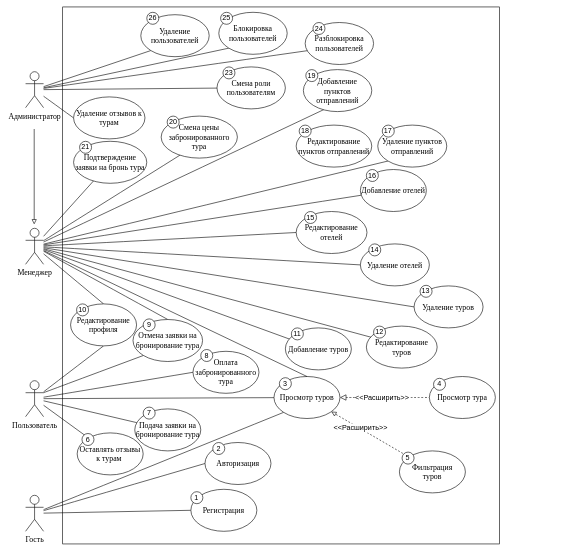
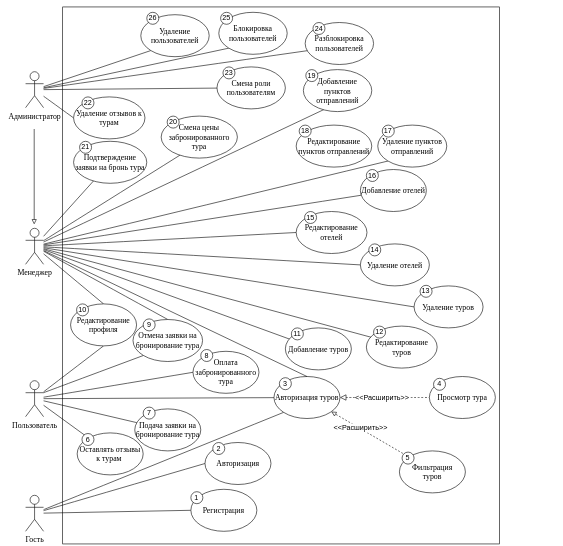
node "22": added
node "Просмотр туров": label "Просмотр туров" -> "Авторизация туров"
